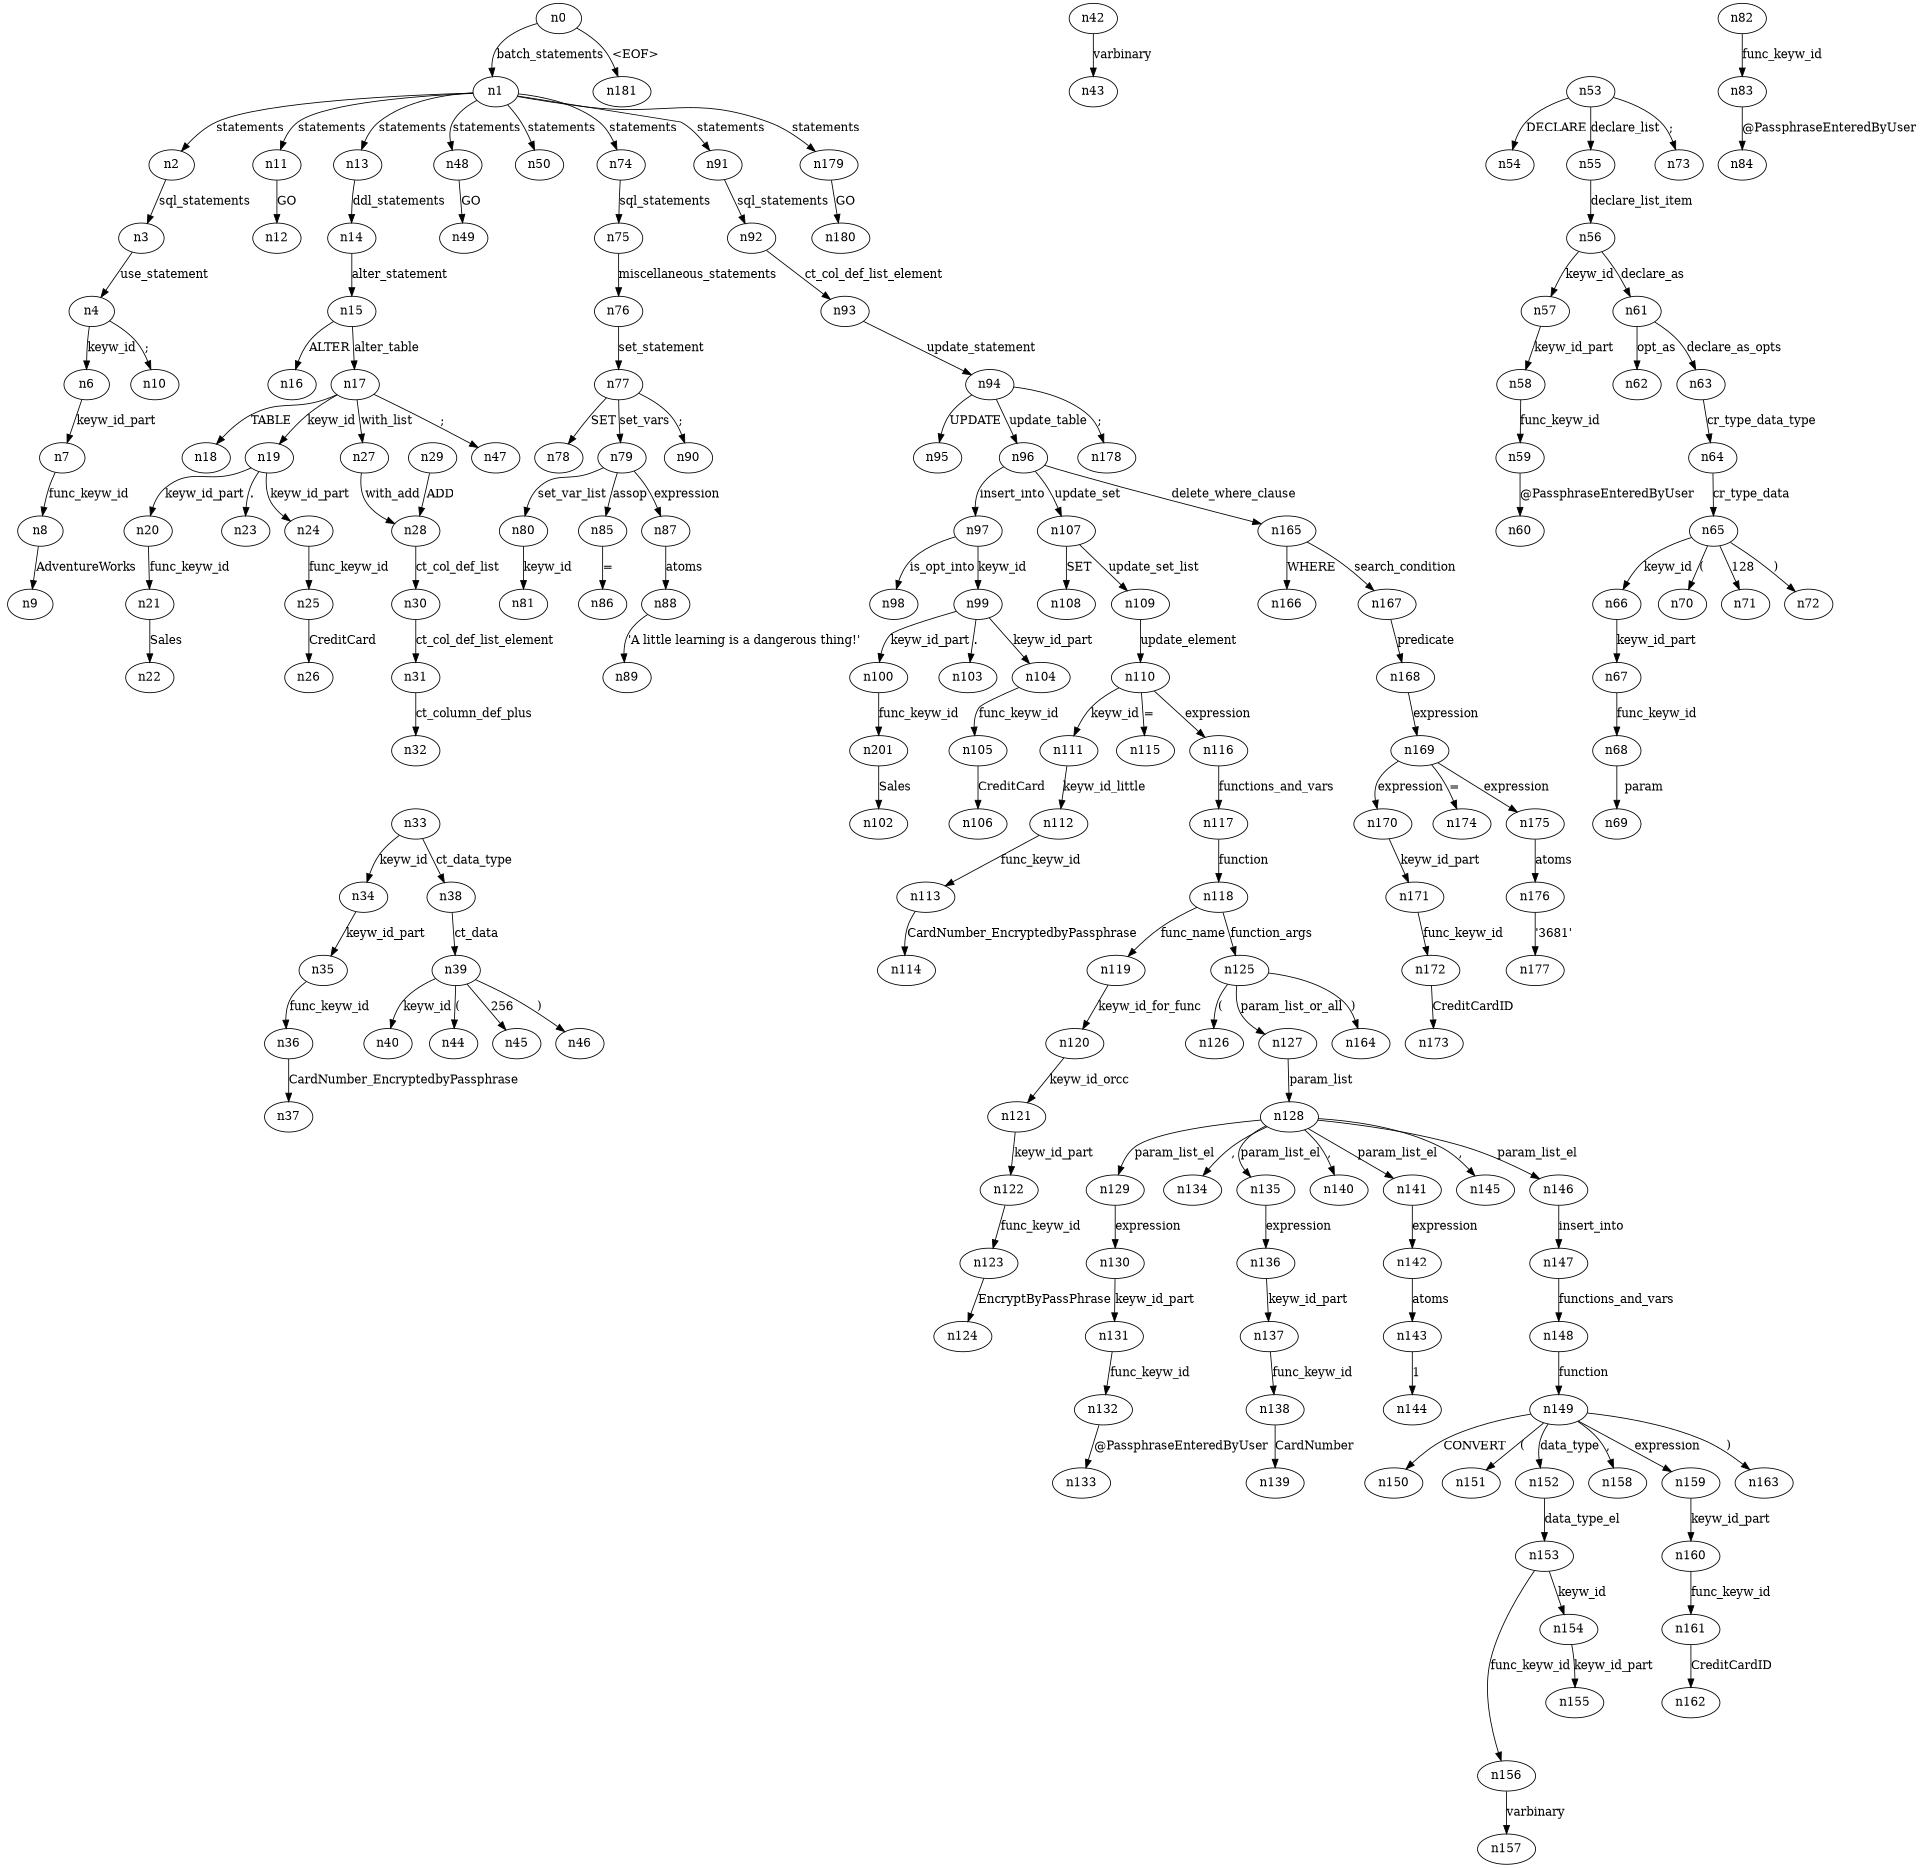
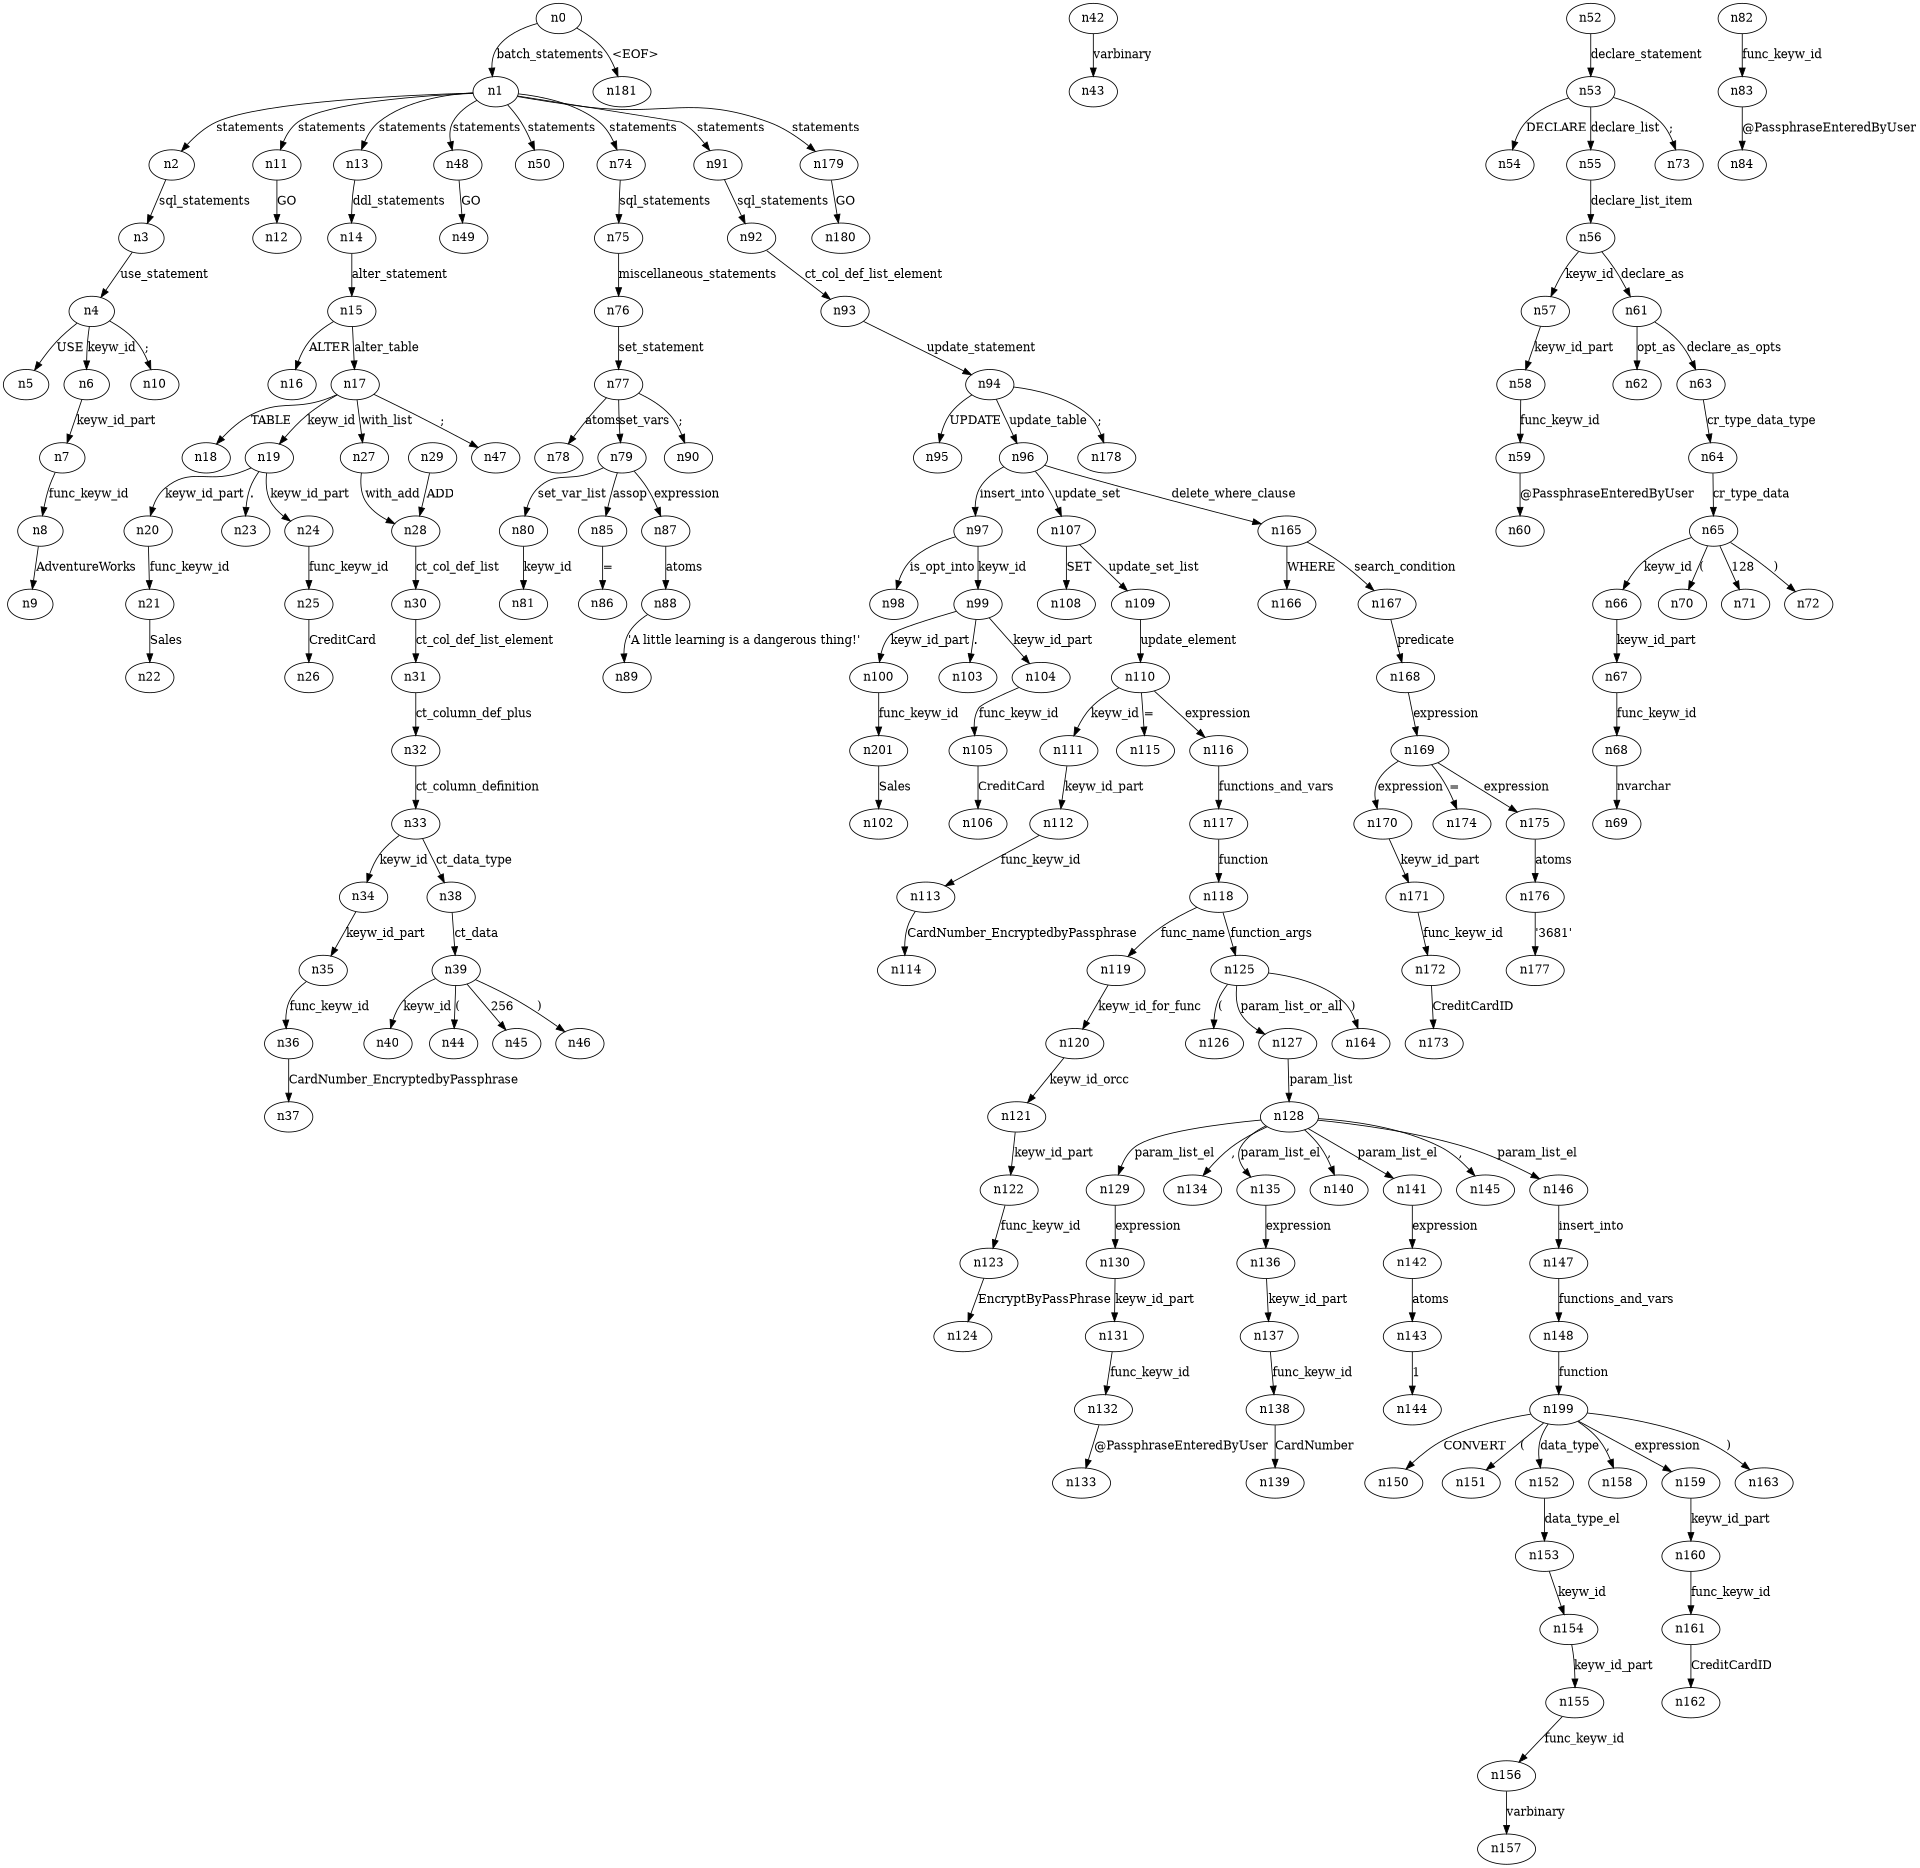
node "n52": added
node "n5": added
edge "n77" -> "n78": label "SET" -> "atoms"
edge "n32" -> "n33": added, label "ct_column_definition"
edge "n111" -> "n112": label "keyw_id_little" -> "keyw_id_part"
edge "n68" -> "n69": label "param" -> "nvarchar"
node "n149": label "n149" -> "n199"
edge "n153" -> "n156": now "n155" -> "n156"
